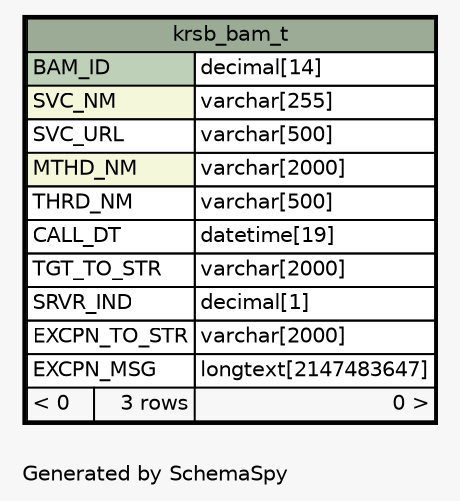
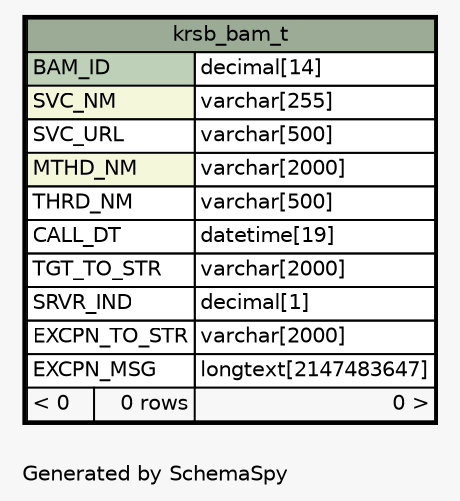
node "krsb_bam_t": text "3 rows" -> "0 rows"
